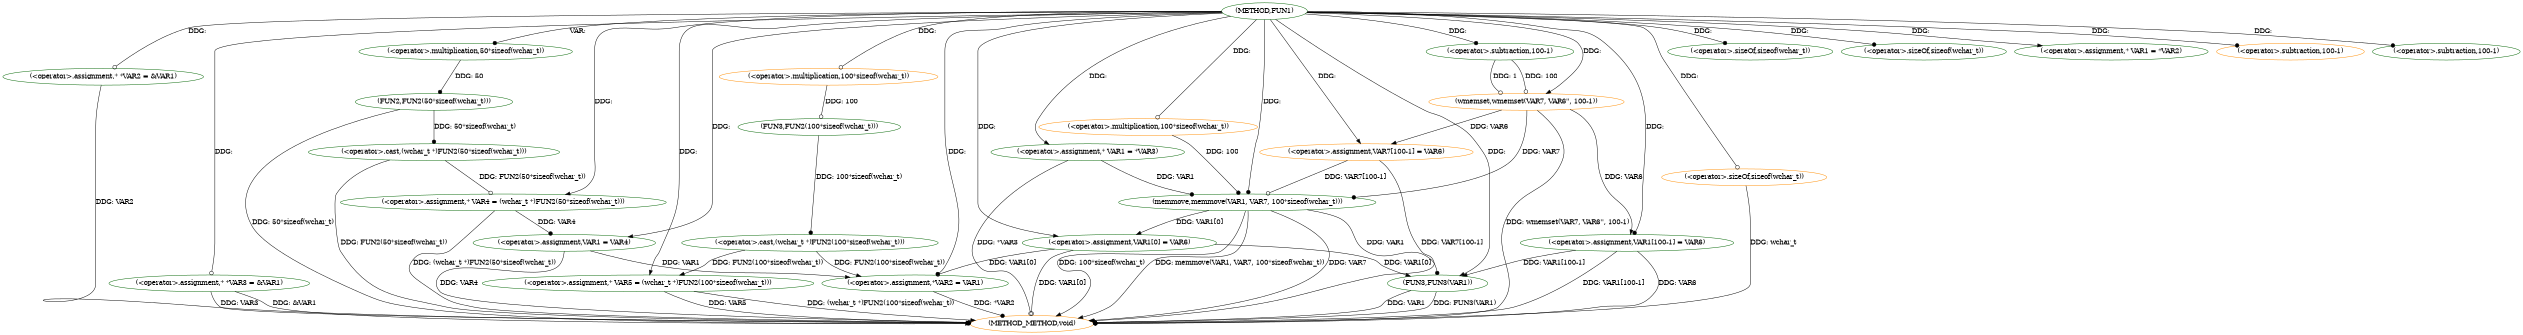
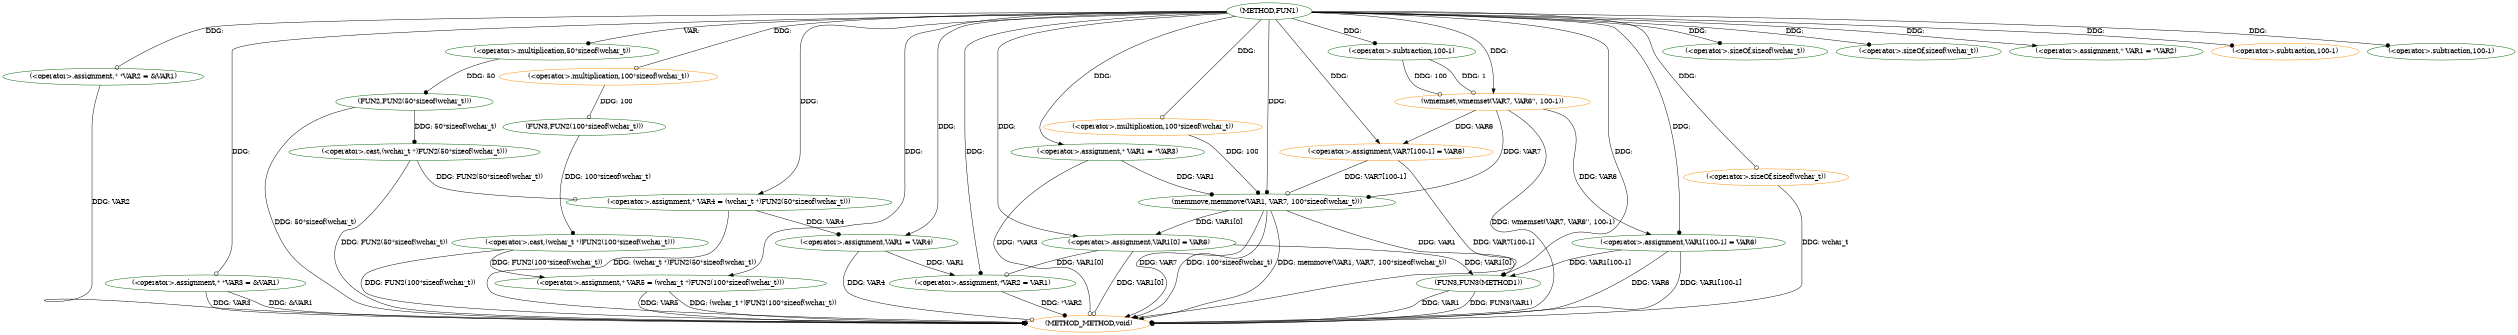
edge "(<operator>.cast,(wchar_t *)FUN2(100*sizeof(wchar_t)))" -> "(<operator>.assignment,*VAR2 = VAR1)": now "(<operator>.cast,(wchar_t *)FUN2(100*sizeof(wchar_t)))" -> "(METHOD_METHOD,void)"
node "(FUN3,FUN3(VAR1))": label "(FUN3,FUN3(VAR1))" -> "(FUN3,FUN3(METHOD1))"
